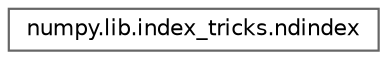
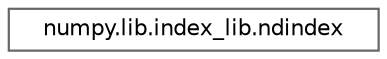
node "numpy.lib.index_tricks.ndindex": label "numpy.lib.index_tricks.ndindex" -> "numpy.lib.index_lib.ndindex"
